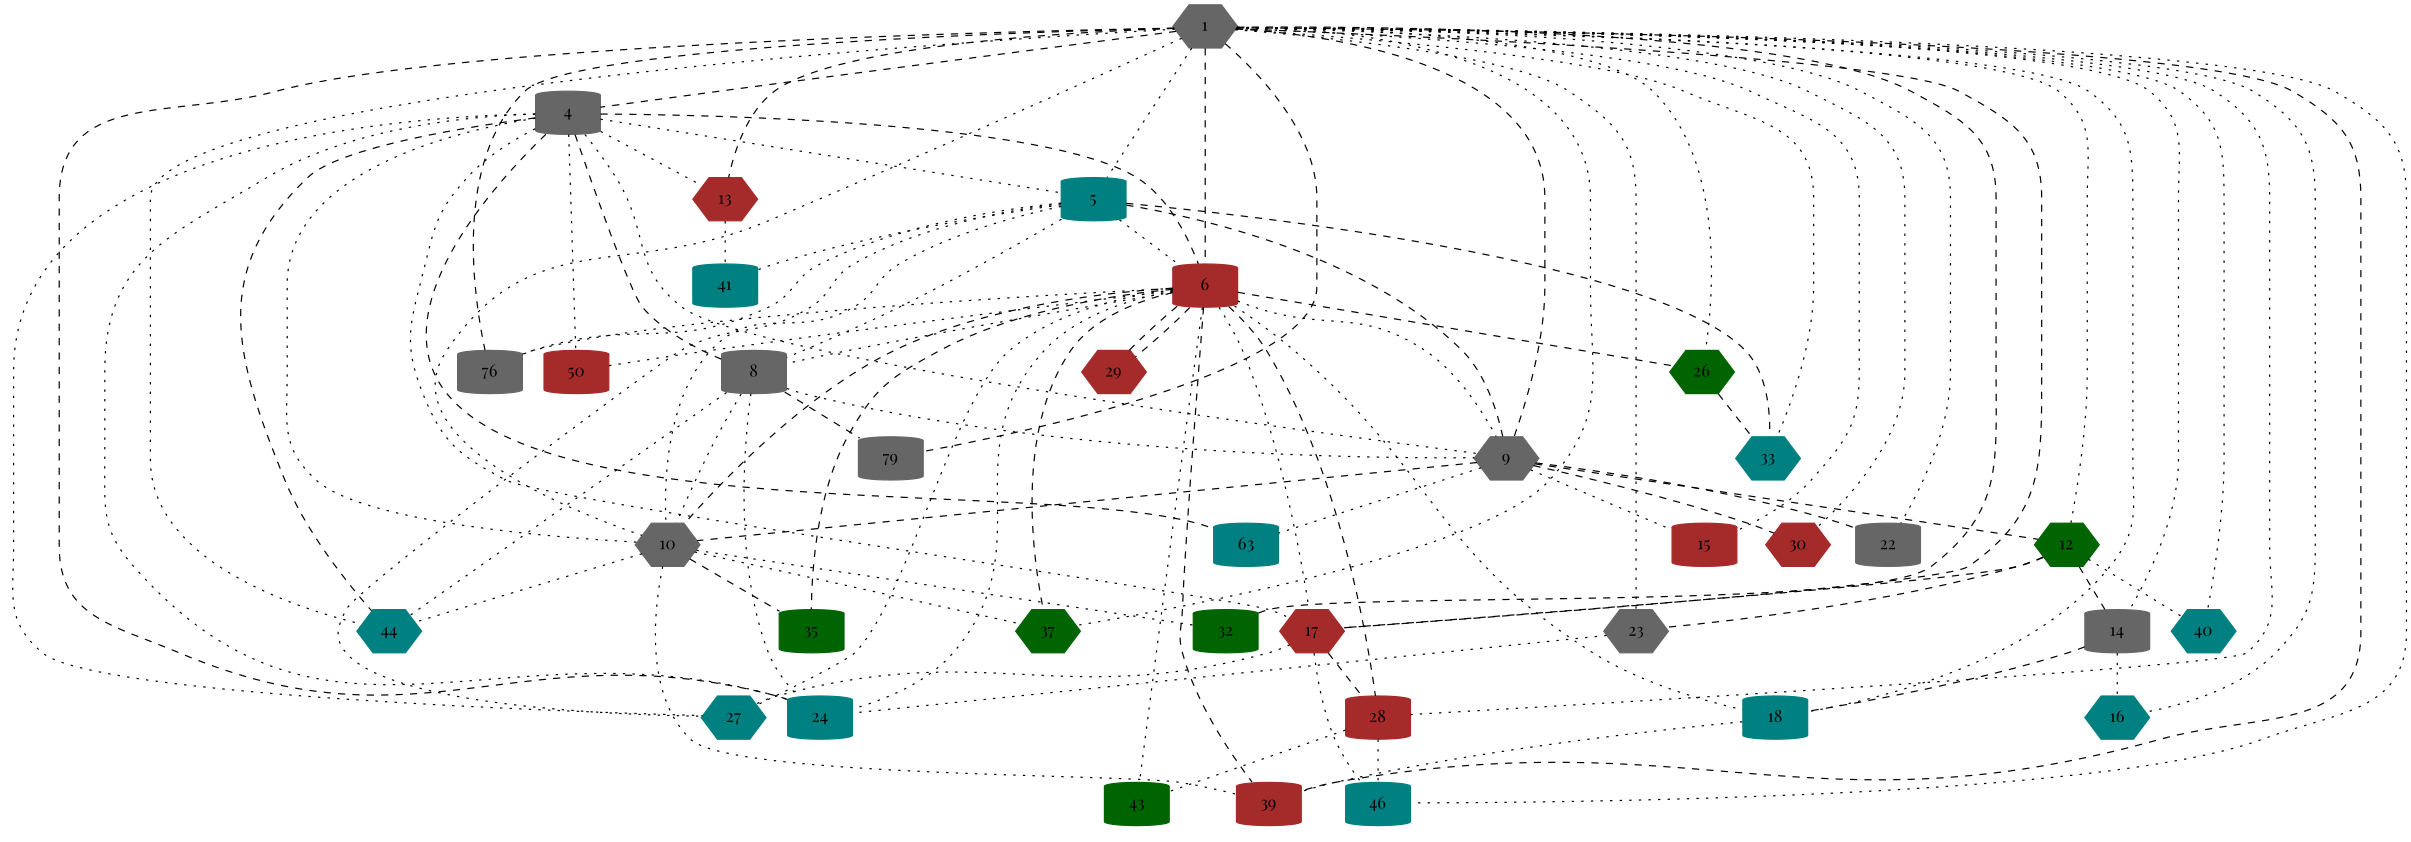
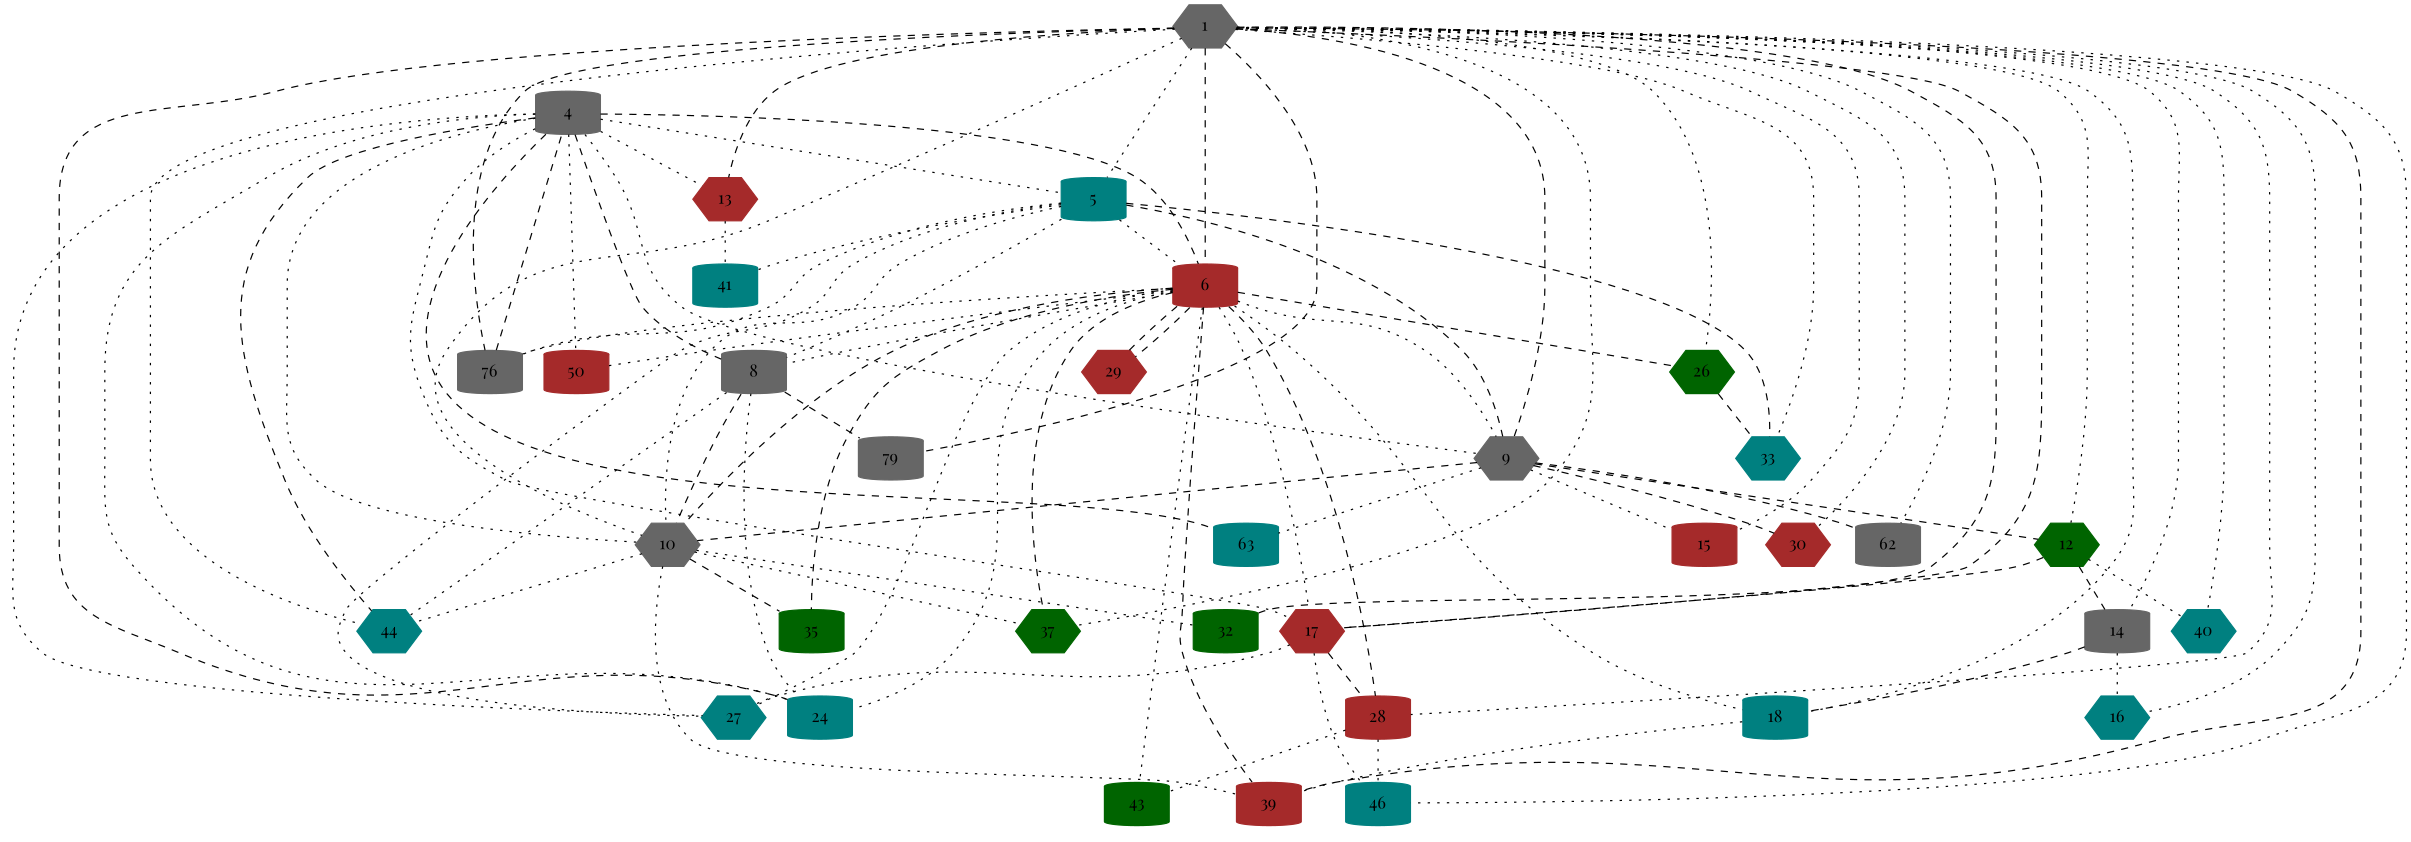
edge "1" -- "4": now "76" -- "4"
edge "8" -- "9": removed
edge "8" -- "10": style dotted -> dashed
node "22": label "22" -> "62"
node "23": removed
